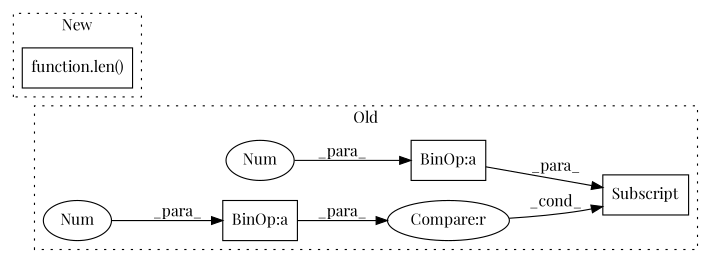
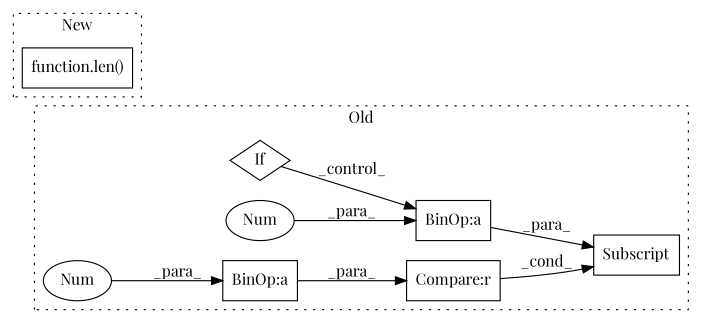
node "If": added
node "Compare:r": shape ellipse -> box
